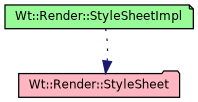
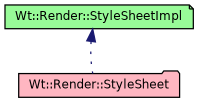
edge "Wt::Render::StyleSheetImpl" -> "Wt::Render::StyleSheet": reversed
